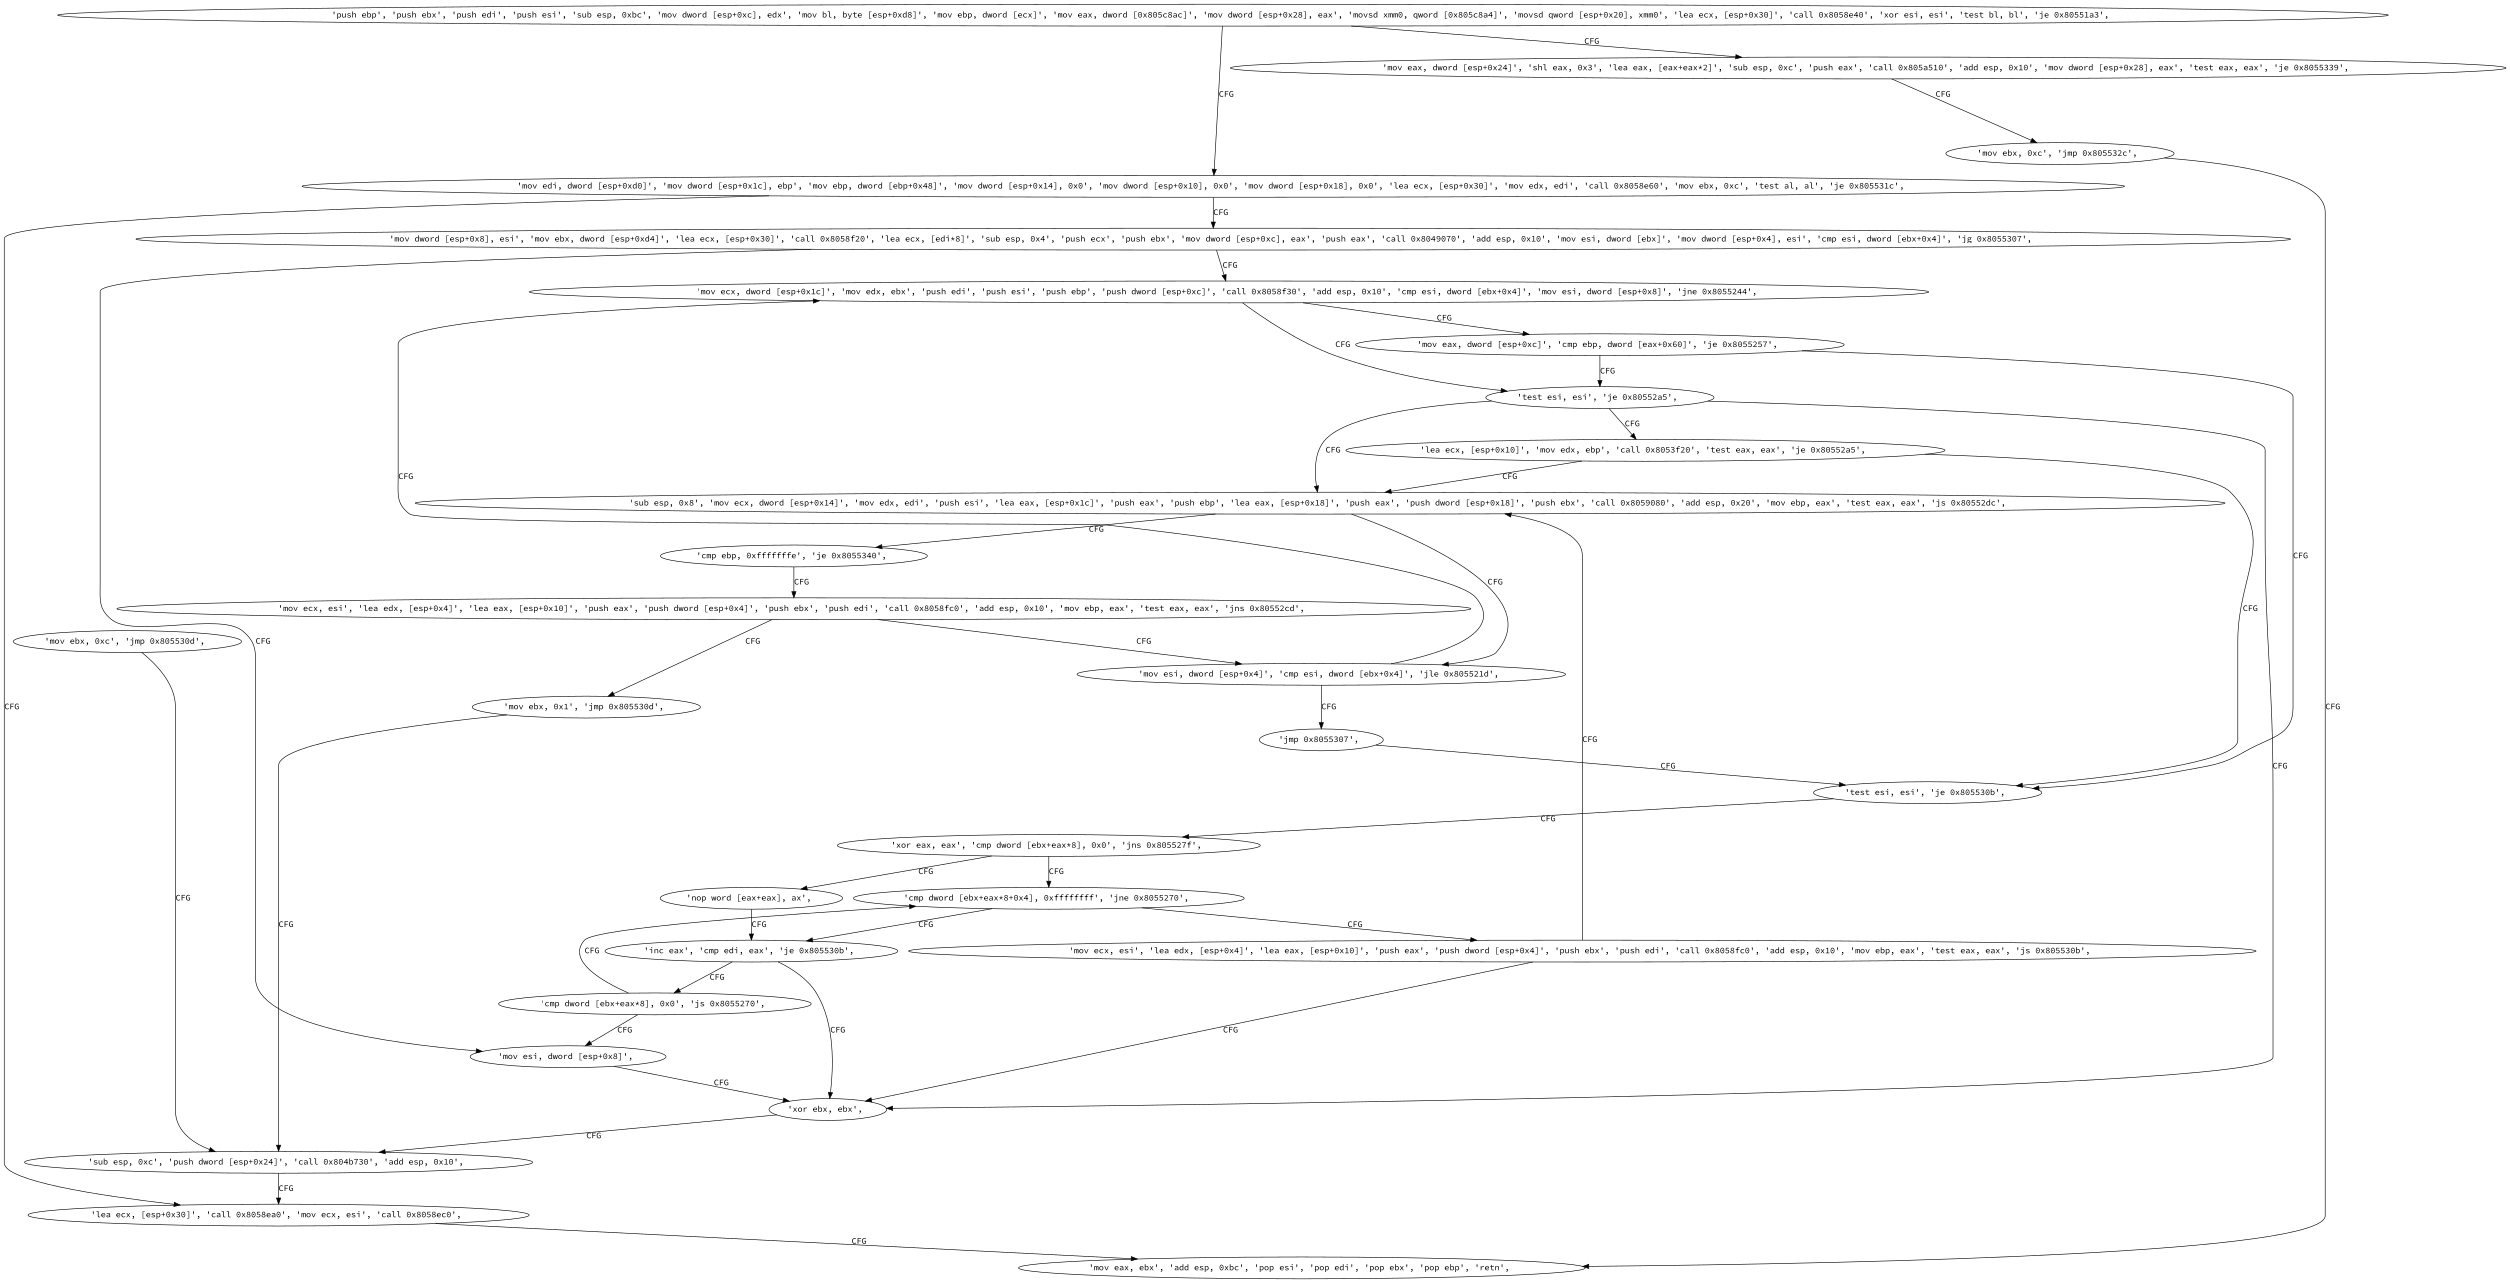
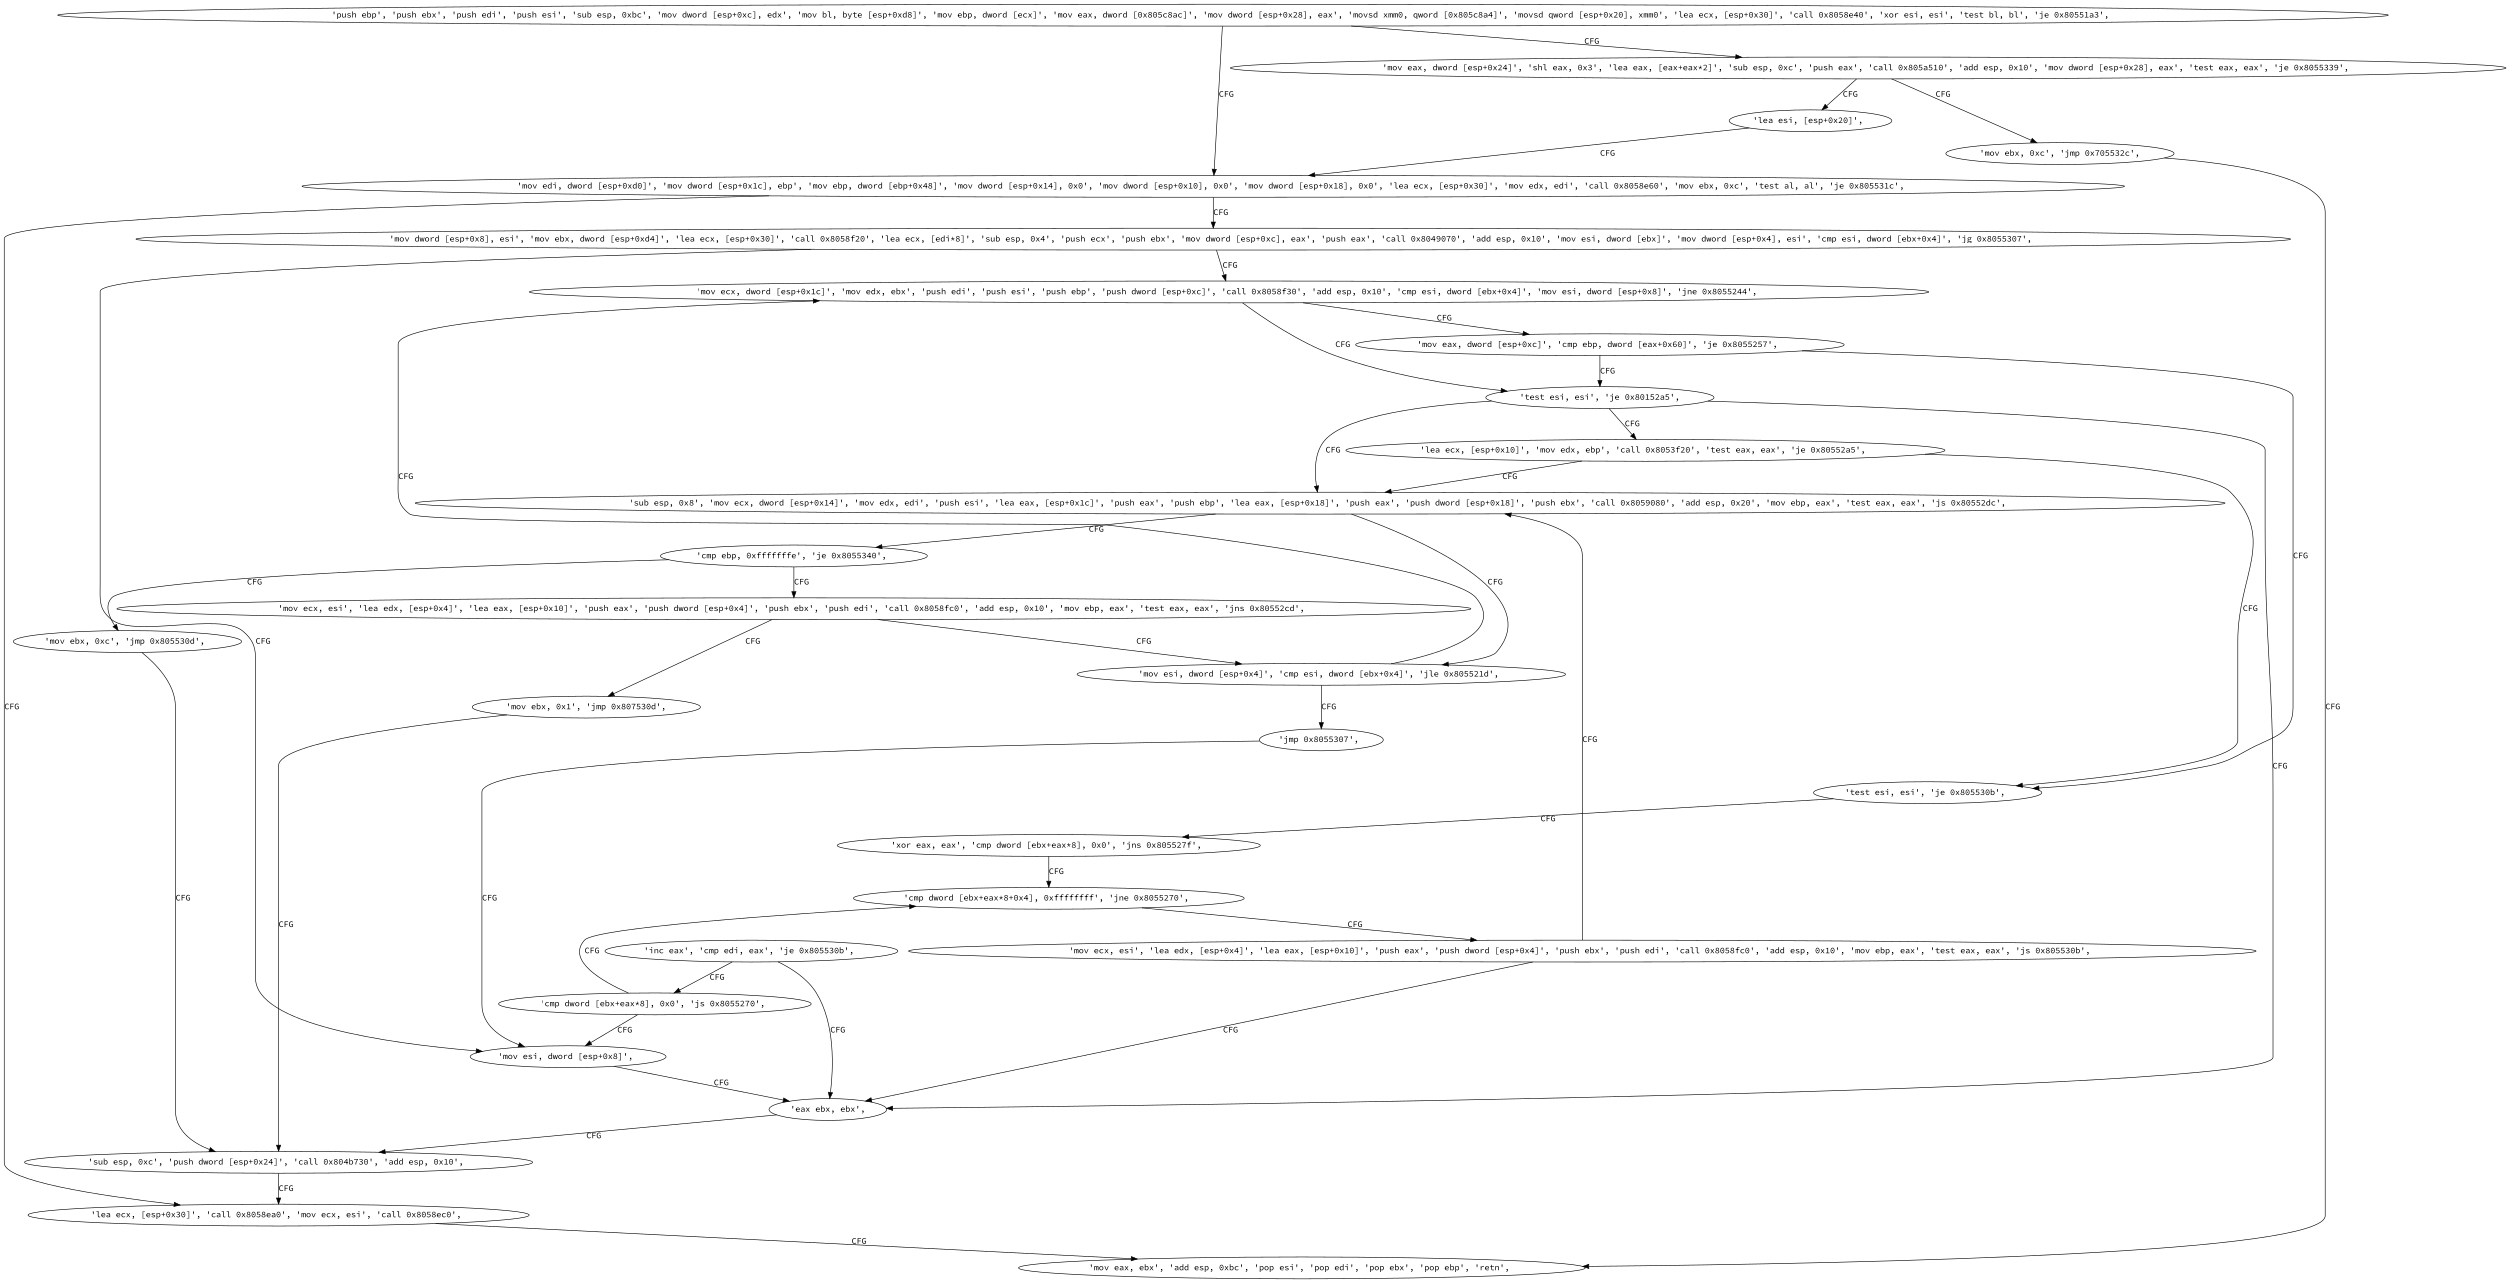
node "'lea esi, [esp+0x20]',": added
node "'mov ebx, 0xc', 'jmp 0x805532c',": label "'mov ebx, 0xc', 'jmp 0x805532c'," -> "'mov ebx, 0xc', 'jmp 0x705532c',"
node "'test esi, esi', 'je 0x80552a5',": label "'test esi, esi', 'je 0x80552a5'," -> "'test esi, esi', 'je 0x80152a5',"
edge "'cmp ebp, 0xfffffffe', 'je 0x8055340'," -> "'mov ebx, 0xc', 'jmp 0x805530d',": added, label "CFG"
node "'mov ebx, 0x1', 'jmp 0x805530d',": label "'mov ebx, 0x1', 'jmp 0x805530d'," -> "'mov ebx, 0x1', 'jmp 0x807530d',"
edge "'jmp 0x8055307'," -> "'test esi, esi', 'je 0x805530b',": now "'jmp 0x8055307'," -> "'mov esi, dword [esp+0x8]',"
node "'nop word [eax+eax], ax',": removed
edge "'cmp dword [ebx+eax*8+0x4], 0xffffffff', 'jne 0x8055270'," -> "'inc eax', 'cmp edi, eax', 'je 0x805530b',": removed, label "CFG"
node "'xor ebx, ebx',": label "'xor ebx, ebx'," -> "'eax ebx, ebx',"
